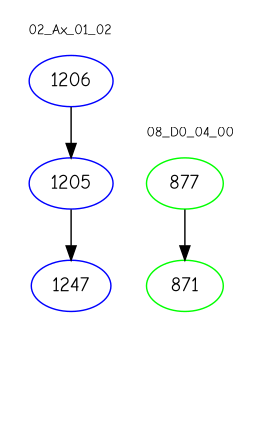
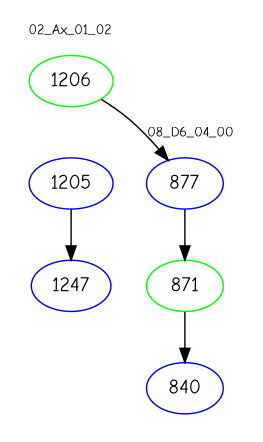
node "1206": color blue -> green
edge "1206" -> "1205": now "1206" -> "877"
cluster "08_D0_04_00": label "08_D0_04_00" -> "08_D6_04_00"
node "877": color green -> blue
node "840": added
